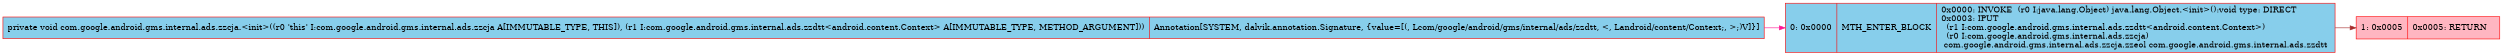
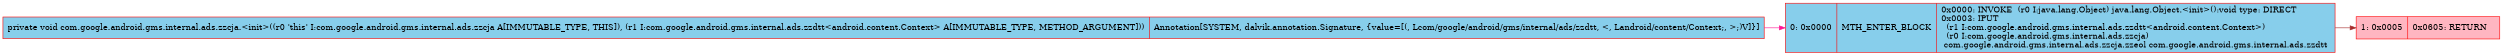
node "1: 0x0005": text "0x0005: RETURN" -> "0x0605: RETURN"
